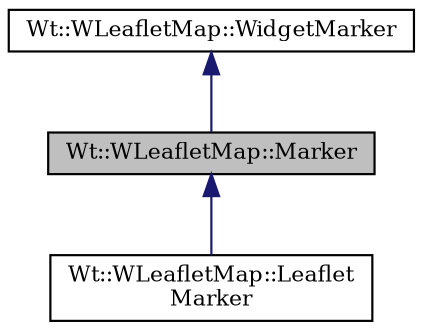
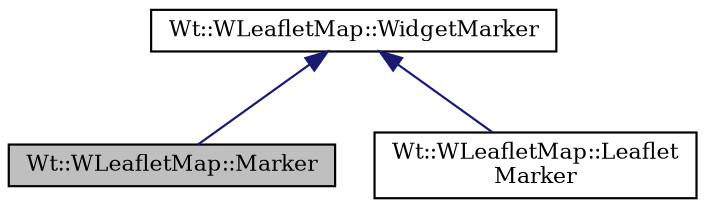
edge "Wt::WLeafletMap::Leaflet Marker" -> "Wt::WLeafletMap::Marker": now "Wt::WLeafletMap::Leaflet Marker" -> "Wt::WLeafletMap::WidgetMarker"
